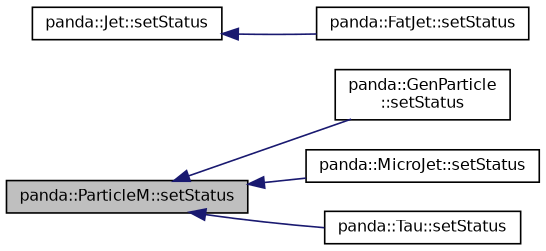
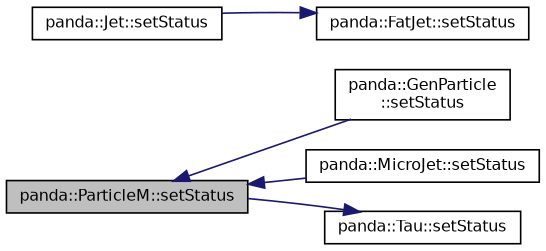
edge "panda::FatJet::setStatus" -> "panda::Jet::setStatus": reversed
edge "panda::Tau::setStatus" -> "panda::ParticleM::setStatus": reversed
